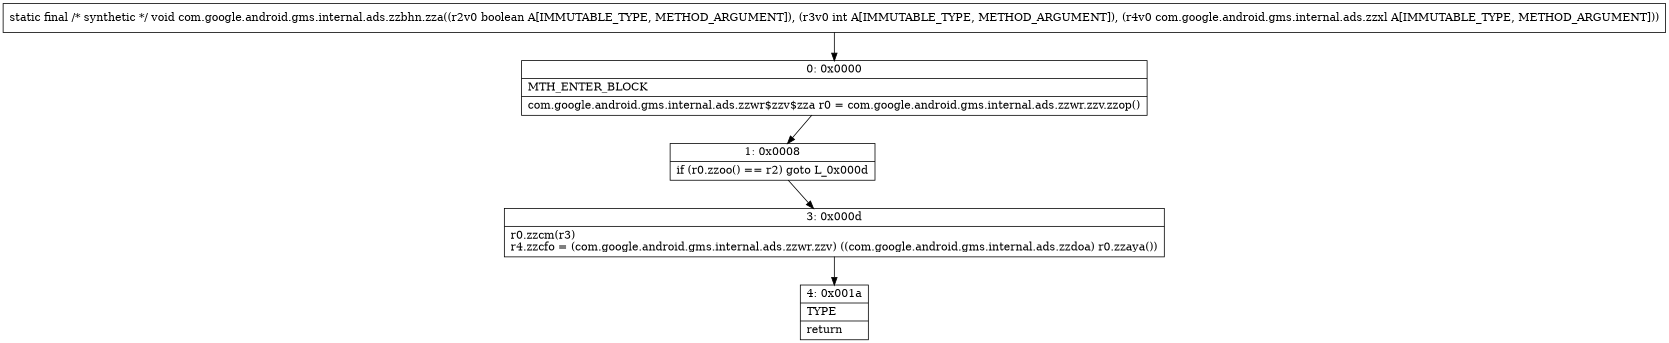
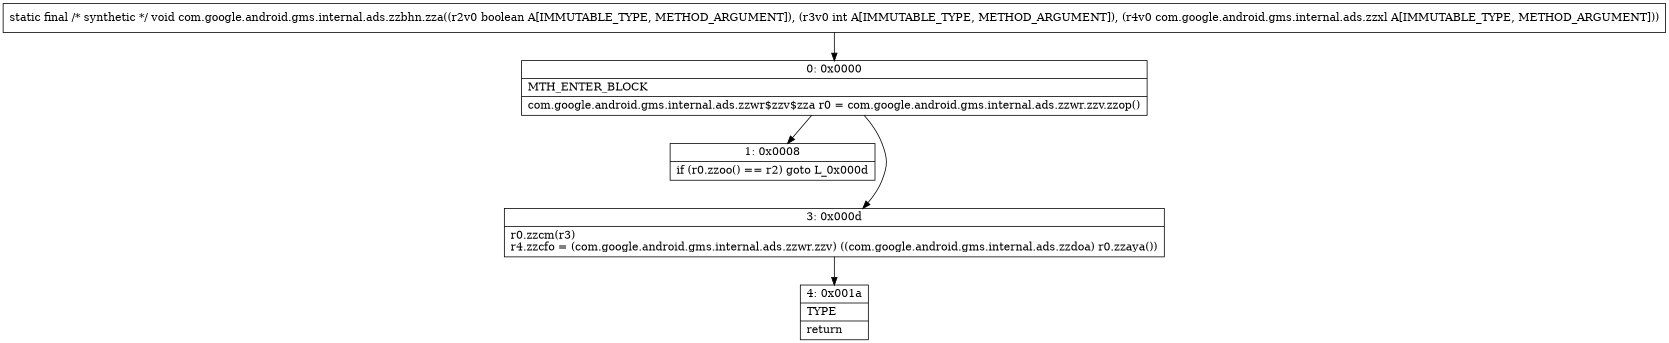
edge "1: 0x0008" -> "3: 0x000d": now "0: 0x0000" -> "3: 0x000d"
